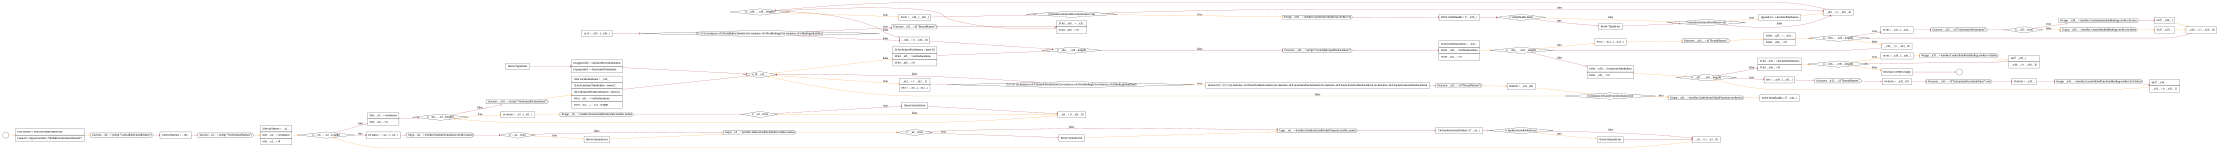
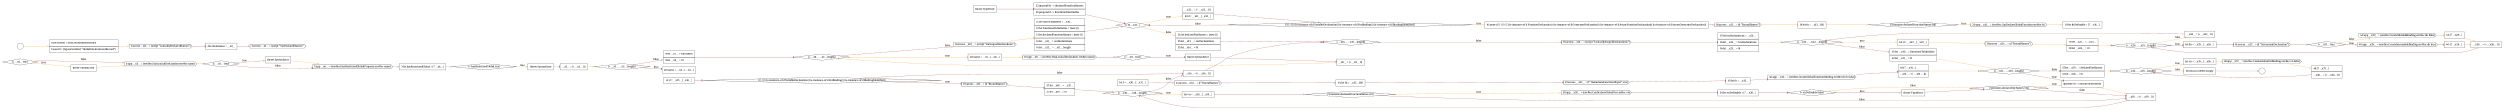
edge "(< __x19__ __x18__.length)" -> "27:let __x18__ = __x17__": reversed
edge "(< __x31__ __x30__.length)" -> "let f = __x30__[__x31__]": now "(< __x31__ __x30__.length)" -> "append vn -> declaredVarNames"
edge "(! (contains declaredFunctionNames fn))" -> "(< 0i __x12__)": removed, label "false"
edge "let name = __x7__[__x8__]" -> "10:app __x9__ = (envRec.HasLexicalDeclaration envRec name)": arrowhead onormal -> tee
edge "(= __x9__ true)" -> "__x8__ = (+ __x8__ 1i)": removed, label "false"
edge "(= hasRestrictedGlobal true)" -> "__x3__ = (+ __x3__ 1i)": removed, label "false"
node "3:let varNames = __x1__": removed
node "5:app __x4__ = (envRec.HasVarDeclaration envRec name)": removed
